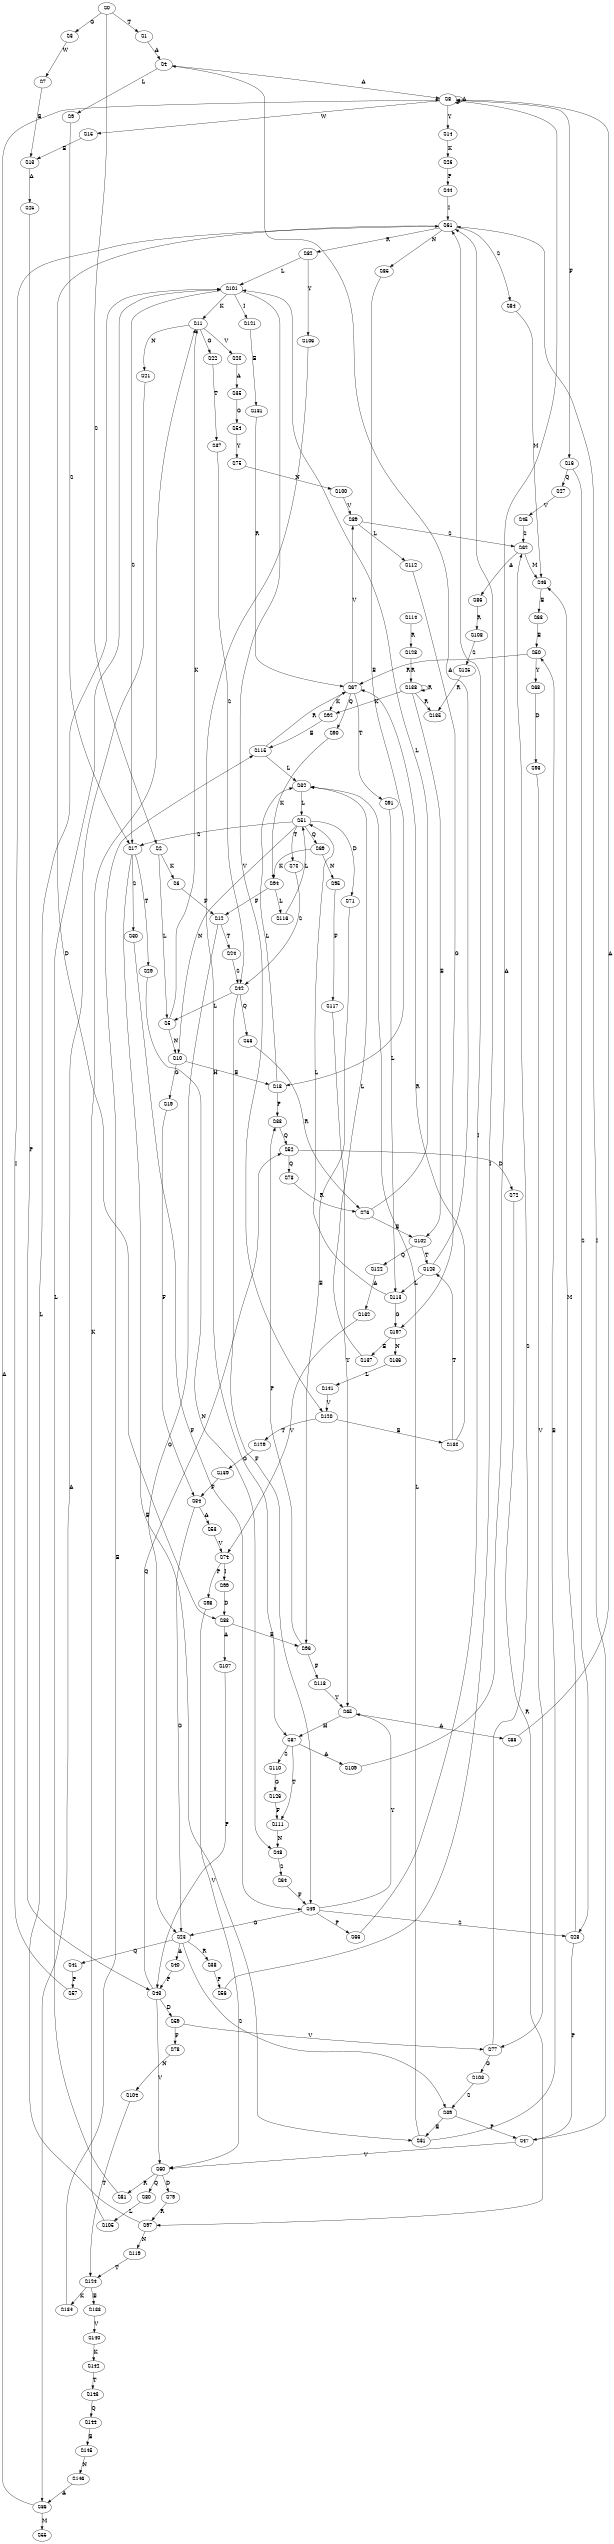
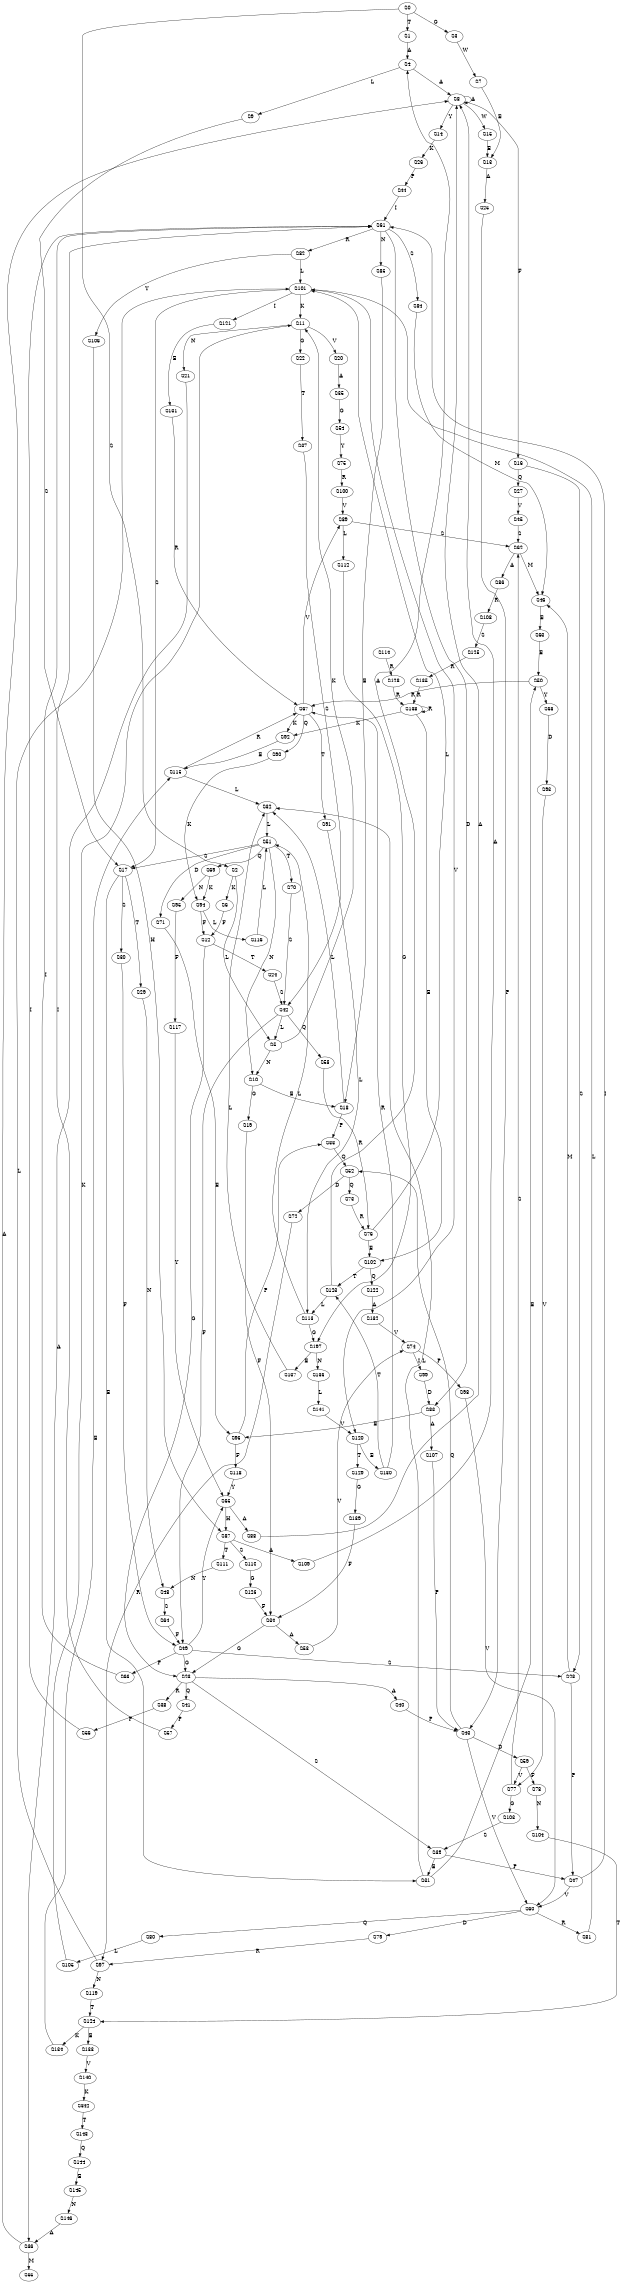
edge "S75" -> "S100": label "N" -> "R"
edge "S138" -> "S135": reversed
edge "S126" -> "S111": now "S126" -> "S34"
node "S142": label "S142" -> "S342"
